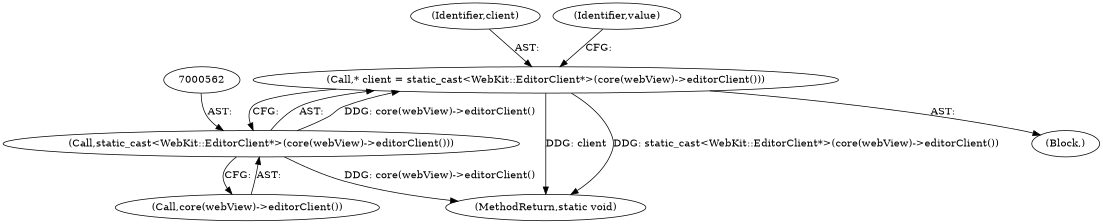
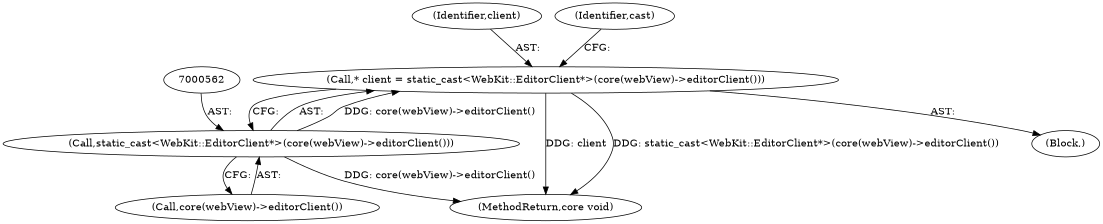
node "(Identifier,value)": label "(Identifier,value)" -> "(Identifier,cast)"
node "(MethodReturn,static void)": label "(MethodReturn,static void)" -> "(MethodReturn,core void)"
